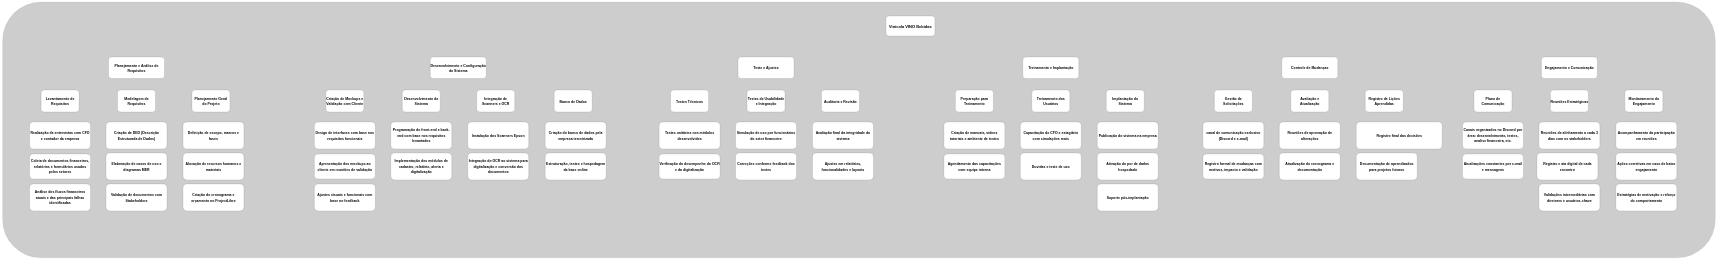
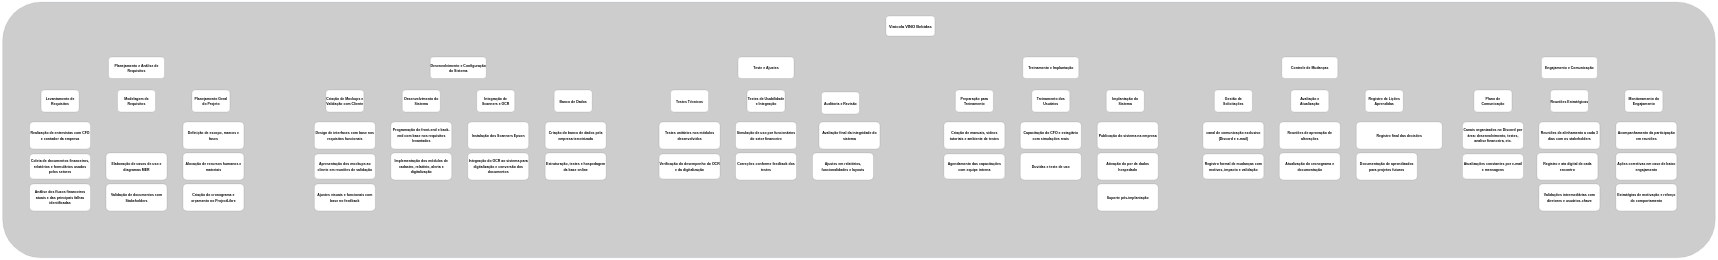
node "Auditoria e Revisão": moved (841, 101) -> (841, 103)
node "Criação de DED (Descrição Estruturada de Dados)": removed
node "Avaliação final da integridade do sistema": moved (843, 136) -> (850, 136)
